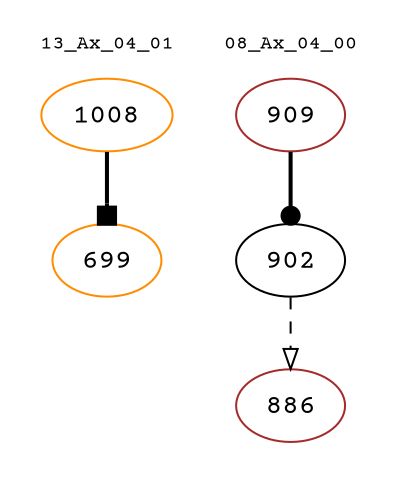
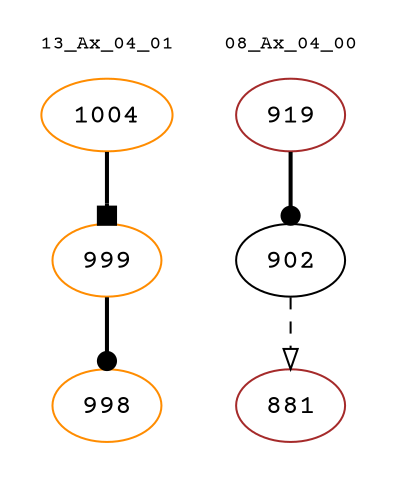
node "1008": label "1008" -> "1004"
node "909": label "909" -> "919"
node "699": label "699" -> "999"
node "998": added
node "886": label "886" -> "881"
